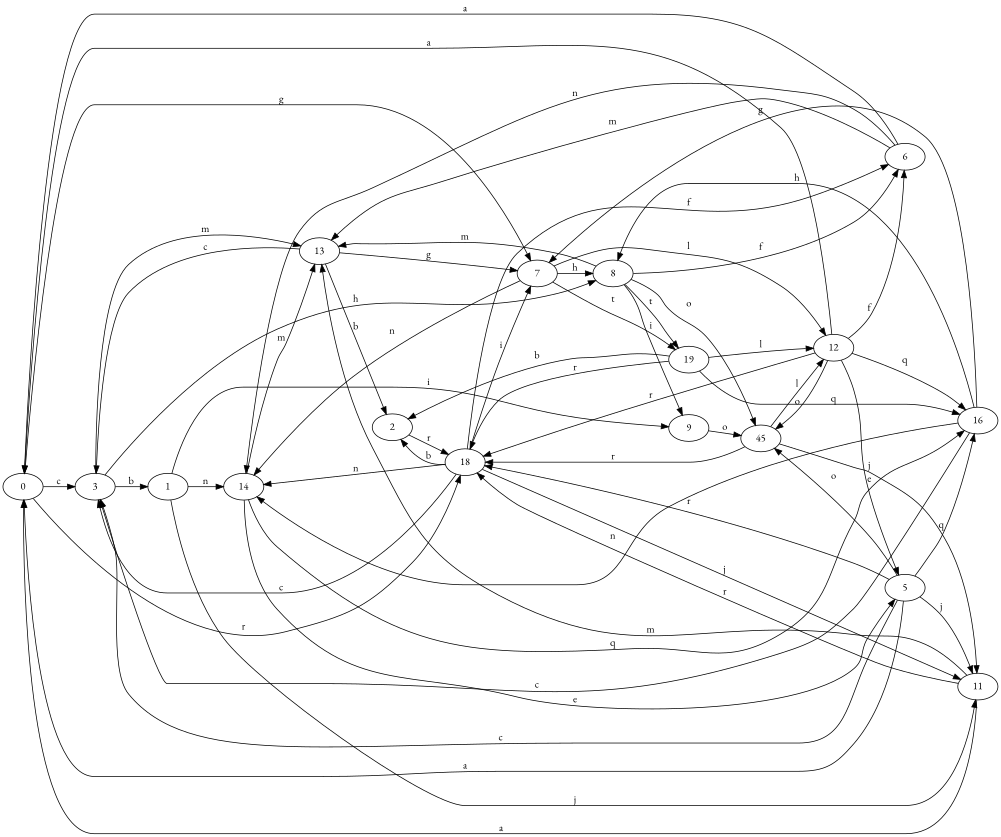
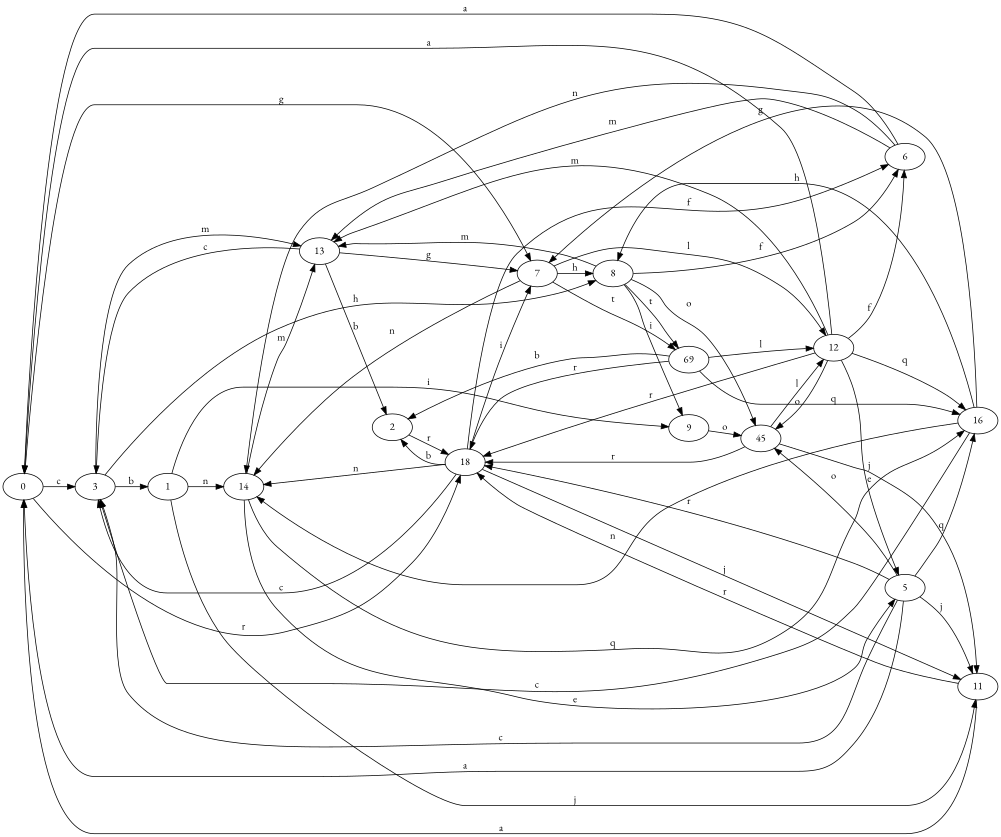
node "19": label "19" -> "69"
edge "11" -> "13": now "12" -> "13"
